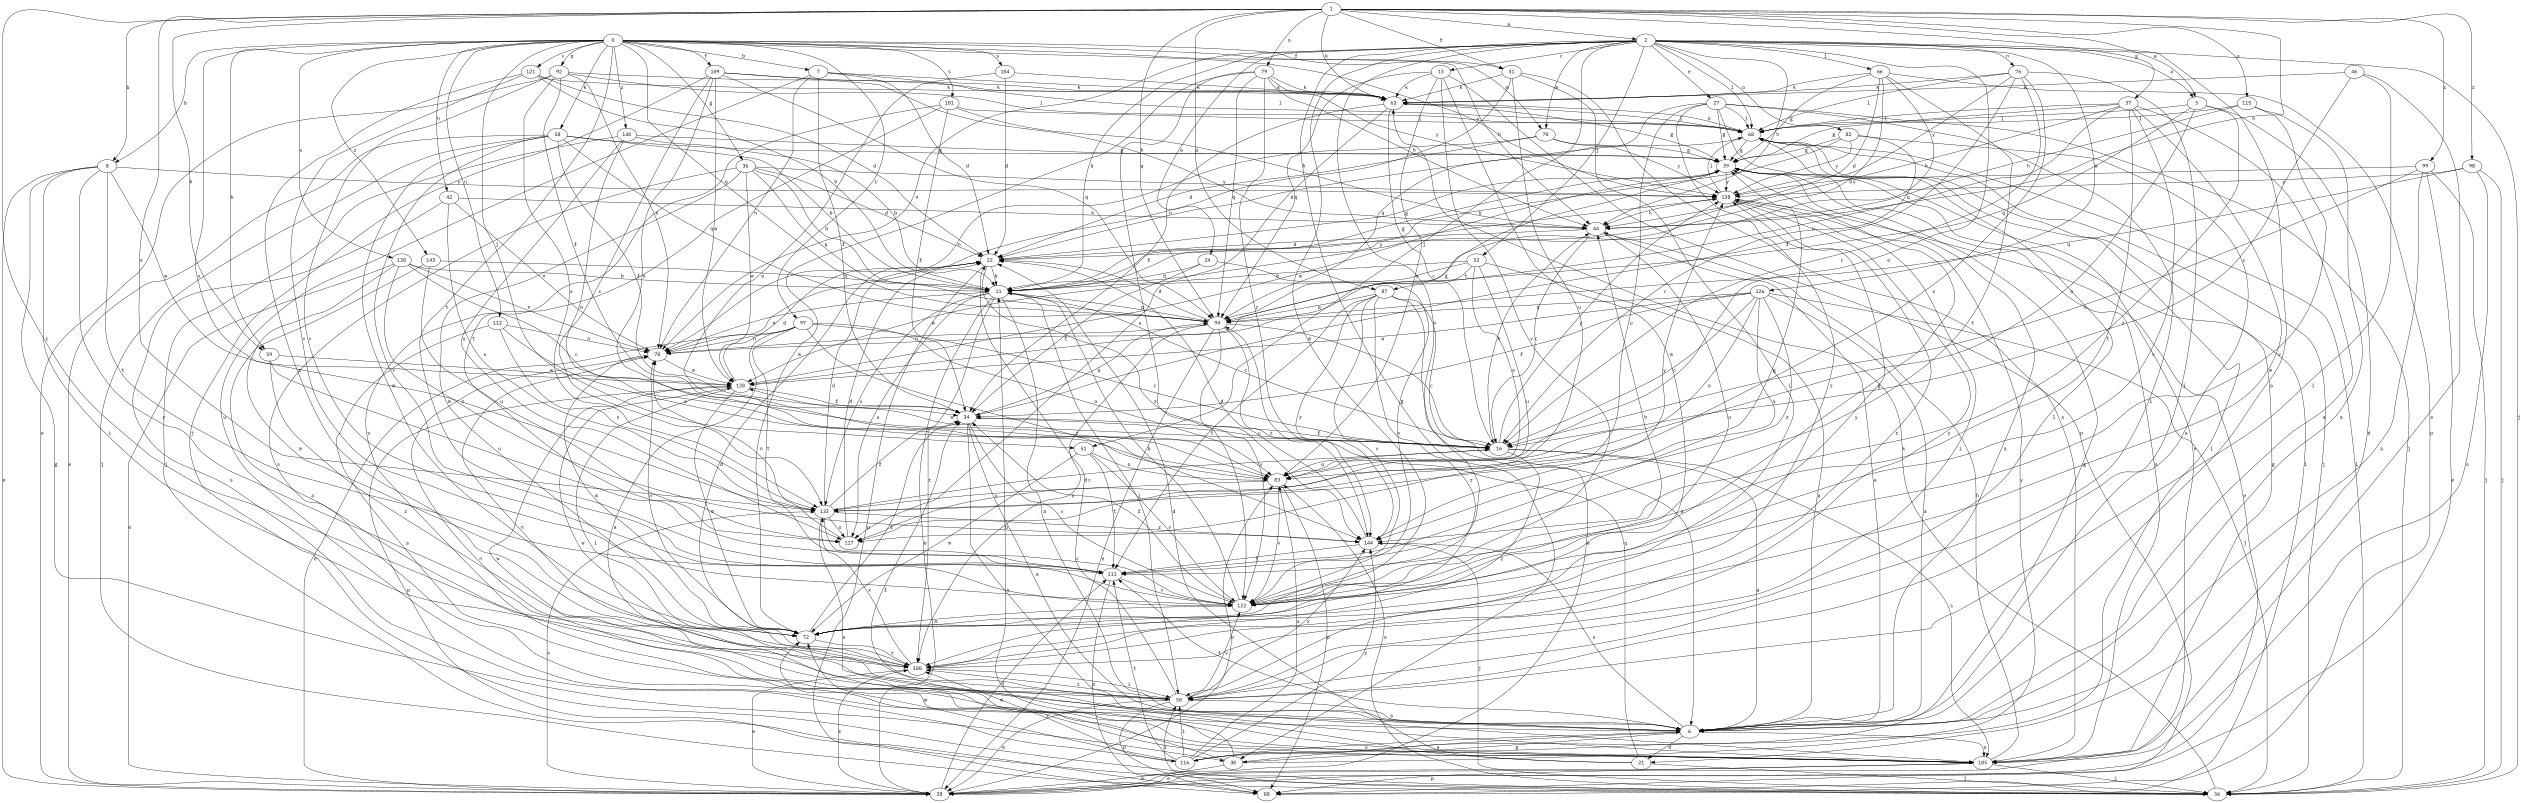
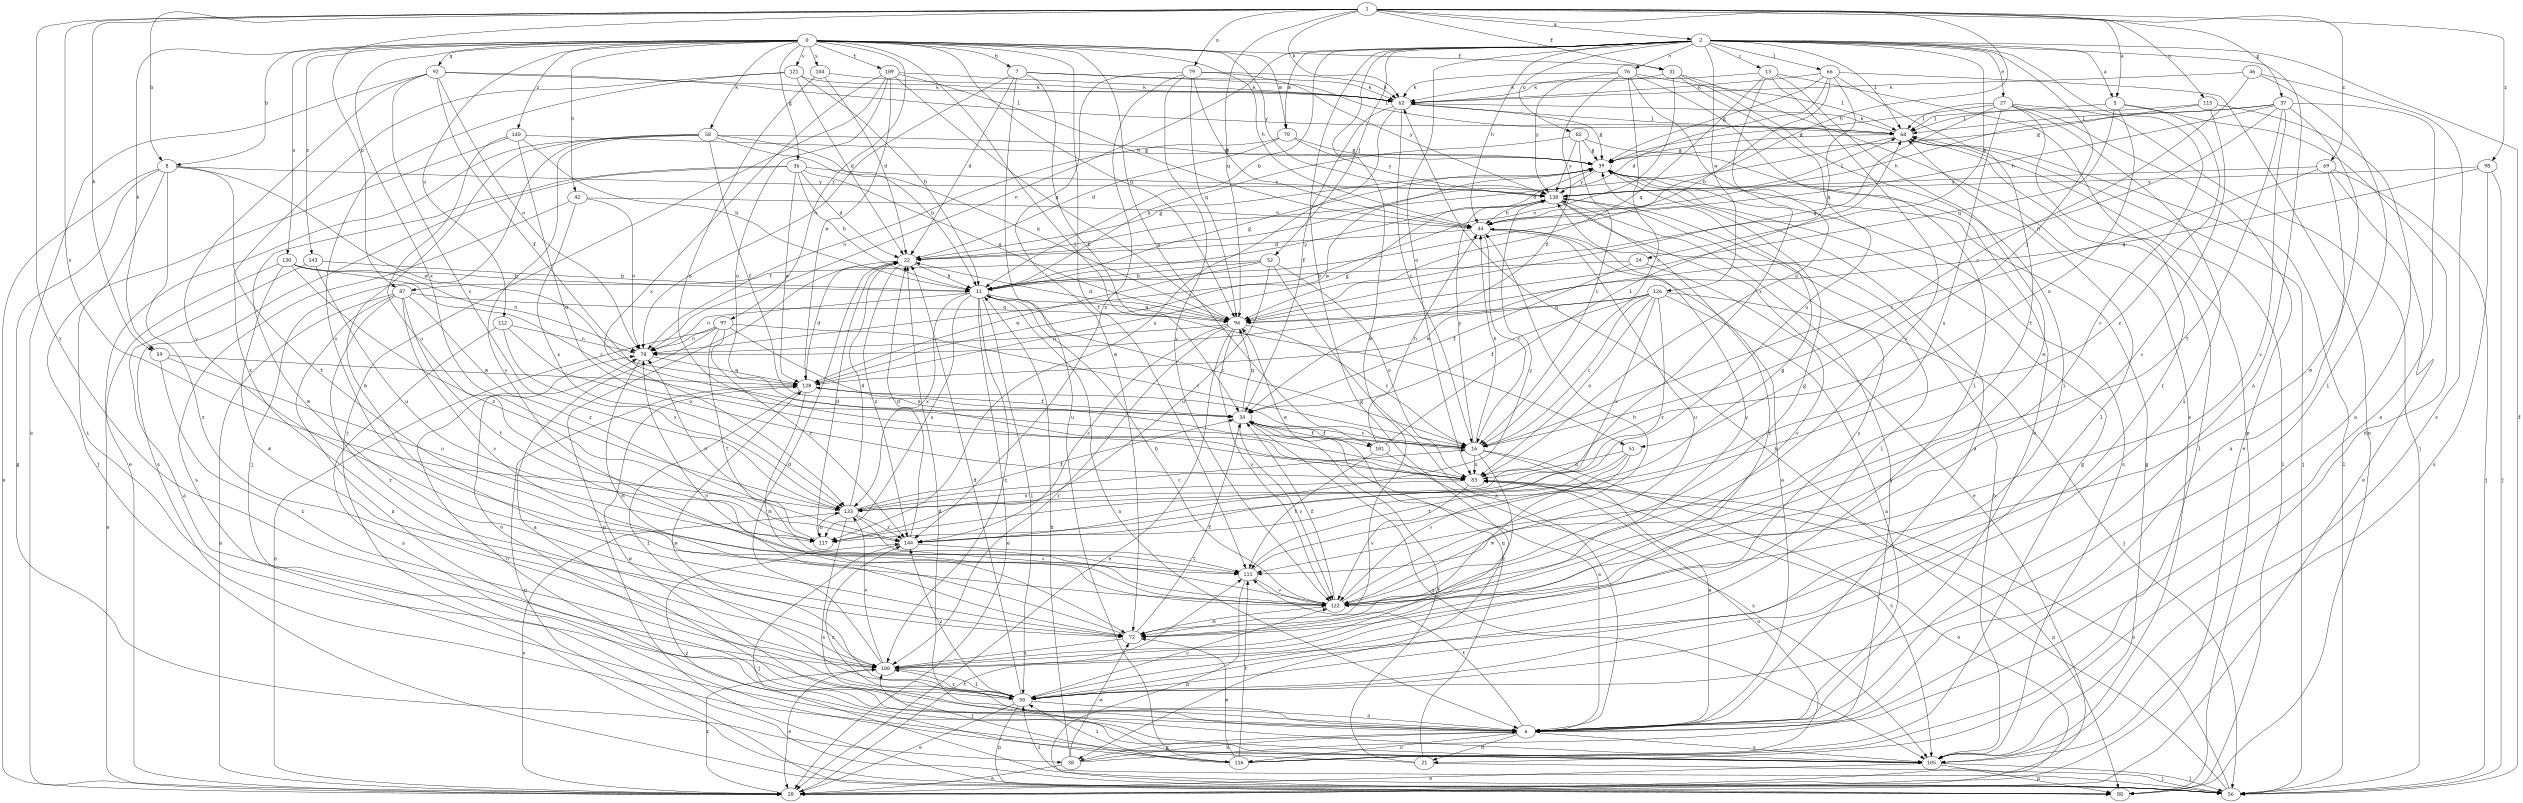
node "99": label "99" -> "69"
edge "101" -> "34": reversed
edge "2" -> "56": label "j" -> "f"
